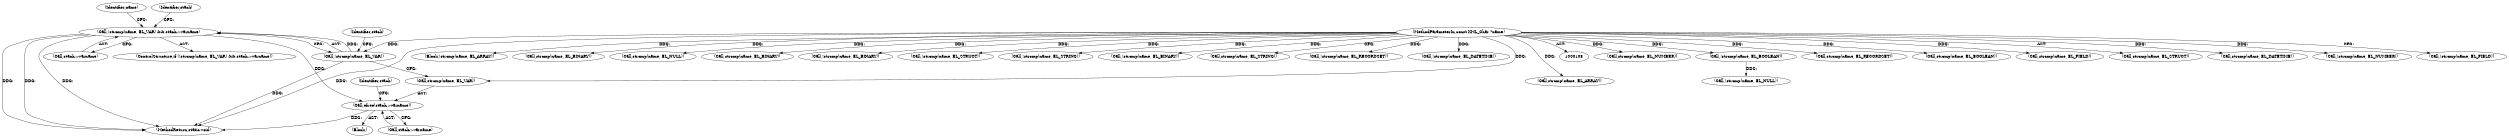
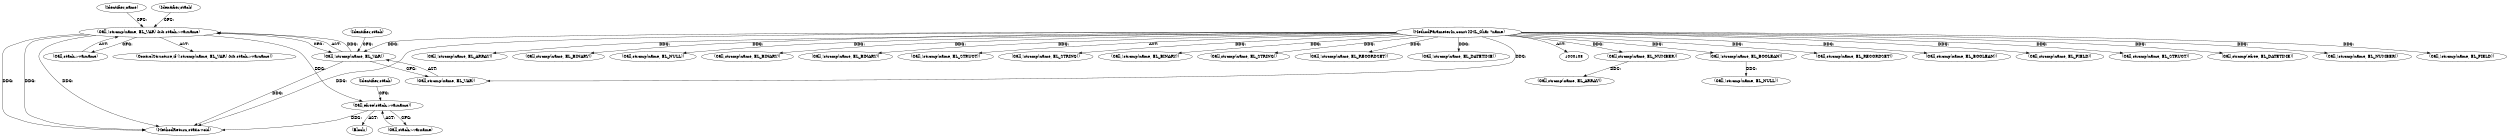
edge "(MethodParameterIn,const XML_Char *name)" -> "(Call,!strcmp(name, EL_STRUCT))": label "DDG: " -> "AST: "
edge "(MethodParameterIn,const XML_Char *name)" -> "(Call,strcmp(name, EL_STRING))": label "CFG: " -> "DDG: "
edge "(MethodParameterIn,const XML_Char *name)" -> "(Call,strcmp(name, EL_STRUCT))": label "AST: " -> "DDG: "
edge "(MethodParameterIn,const XML_Char *name)" -> "(Call,!strcmp(name, EL_FIELD))": label "CFG: " -> "DDG: "
edge "(MethodParameterIn,const XML_Char *name)" -> "(Call,strcmp(name, EL_ARRAY))": now "(Call,strcmp(name, EL_NUMBER))" -> "(Call,strcmp(name, EL_ARRAY))"
node "(Block,!strcmp(name, EL_ARRAY))": label "(Block,!strcmp(name, EL_ARRAY))" -> "(Call,!strcmp(name, EL_ARRAY))"
node "(Call,strcmp(name, EL_DATETIME))": label "(Call,strcmp(name, EL_DATETIME))" -> "(Call,strcmp(efree, EL_DATETIME))"
edge "(Call,strcmp(name, EL_VAR))" -> "(Call,efree(stack->varname))": now "(Call,strcmp(name, EL_VAR))" -> "(Call,!strcmp(name, EL_VAR))"
